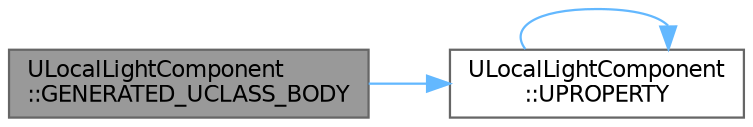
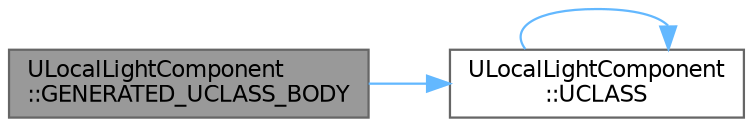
node "ULocalLightComponent ::UPROPERTY": label "ULocalLightComponent ::UPROPERTY" -> "ULocalLightComponent ::UCLASS"
